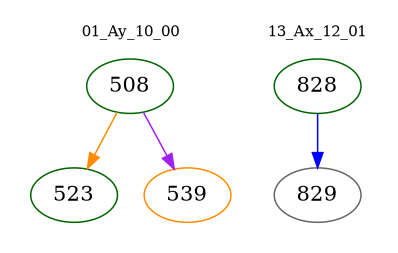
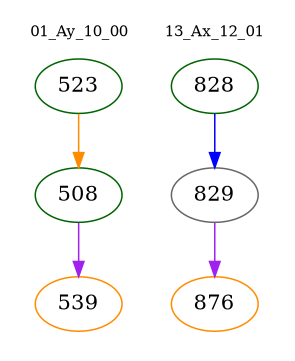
edge "508" -> "523": reversed
node "876": added
